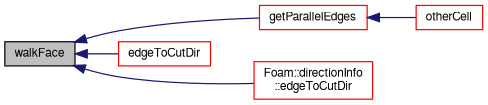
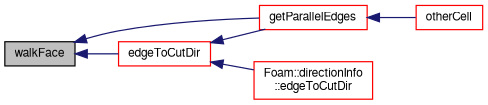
edge "getParallelEdges" -> "edgeToCutDir": added
edge "Foam::directionInfo ::edgeToCutDir" -> "walkFace": now "Foam::directionInfo ::edgeToCutDir" -> "edgeToCutDir"
